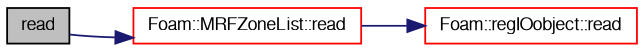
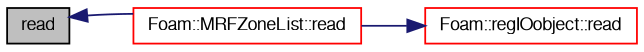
edge "read" -> "Foam::MRFZoneList::read": reversed
